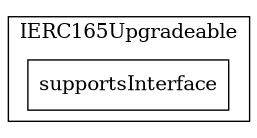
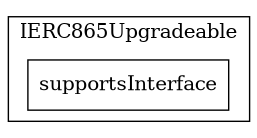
cluster "IERC165Upgradeable": label "IERC165Upgradeable" -> "IERC865Upgradeable"
